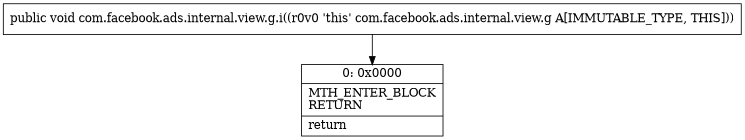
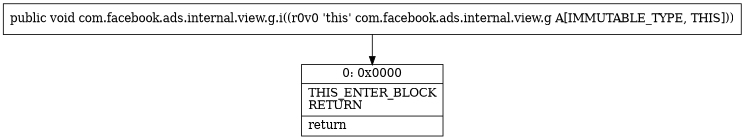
node "0: 0x0000": text "MTH_ENTER_BLOCK" -> "THIS_ENTER_BLOCK"
